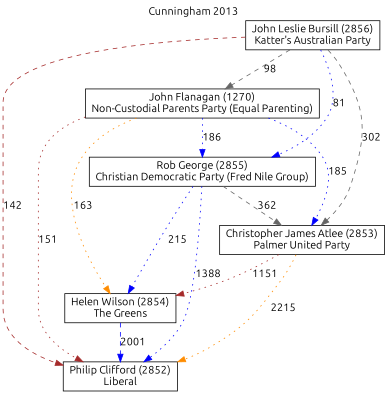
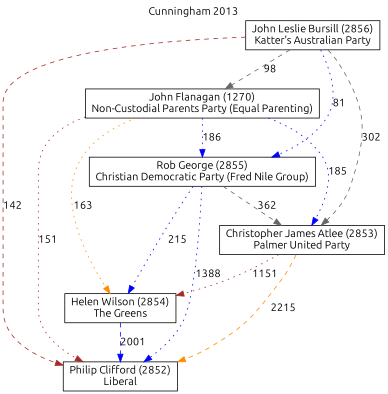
edge "Christopher James Atlee (2853) Palmer United Party" -> "Philip Clifford (2852) Liberal": style dotted -> dashed
